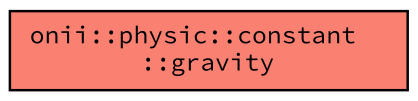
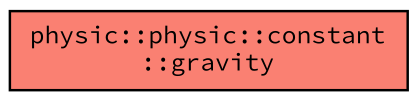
node "onii::physic::constant ::gravity": label "onii::physic::constant ::gravity" -> "physic::physic::constant ::gravity"
